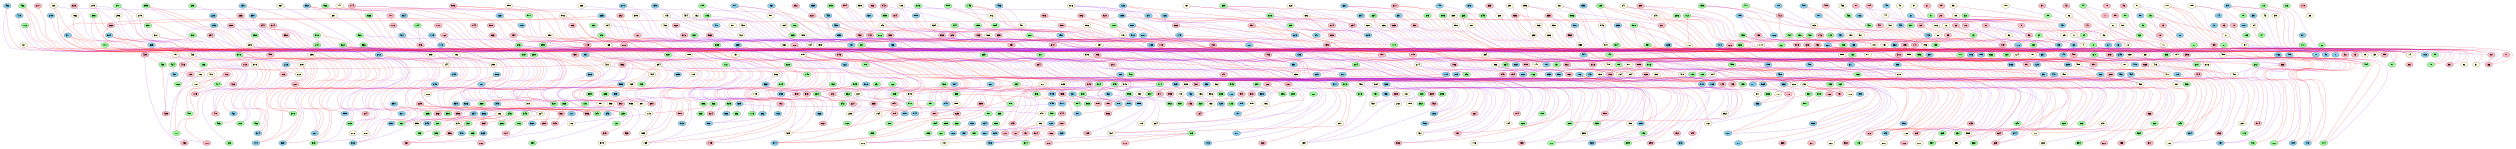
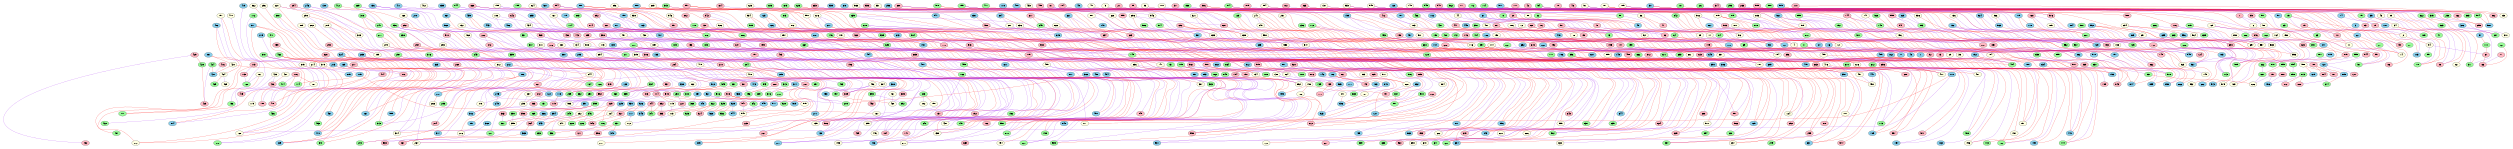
node "568": added
node "886": fillcolor lightpink -> palegreen
edge "908" -- "909": now "908" -- "700"
node "120": removed
node "31": fillcolor lightyellow -> palegreen
node "849": fillcolor lightpink -> palegreen
node "561": removed
node "589": removed
